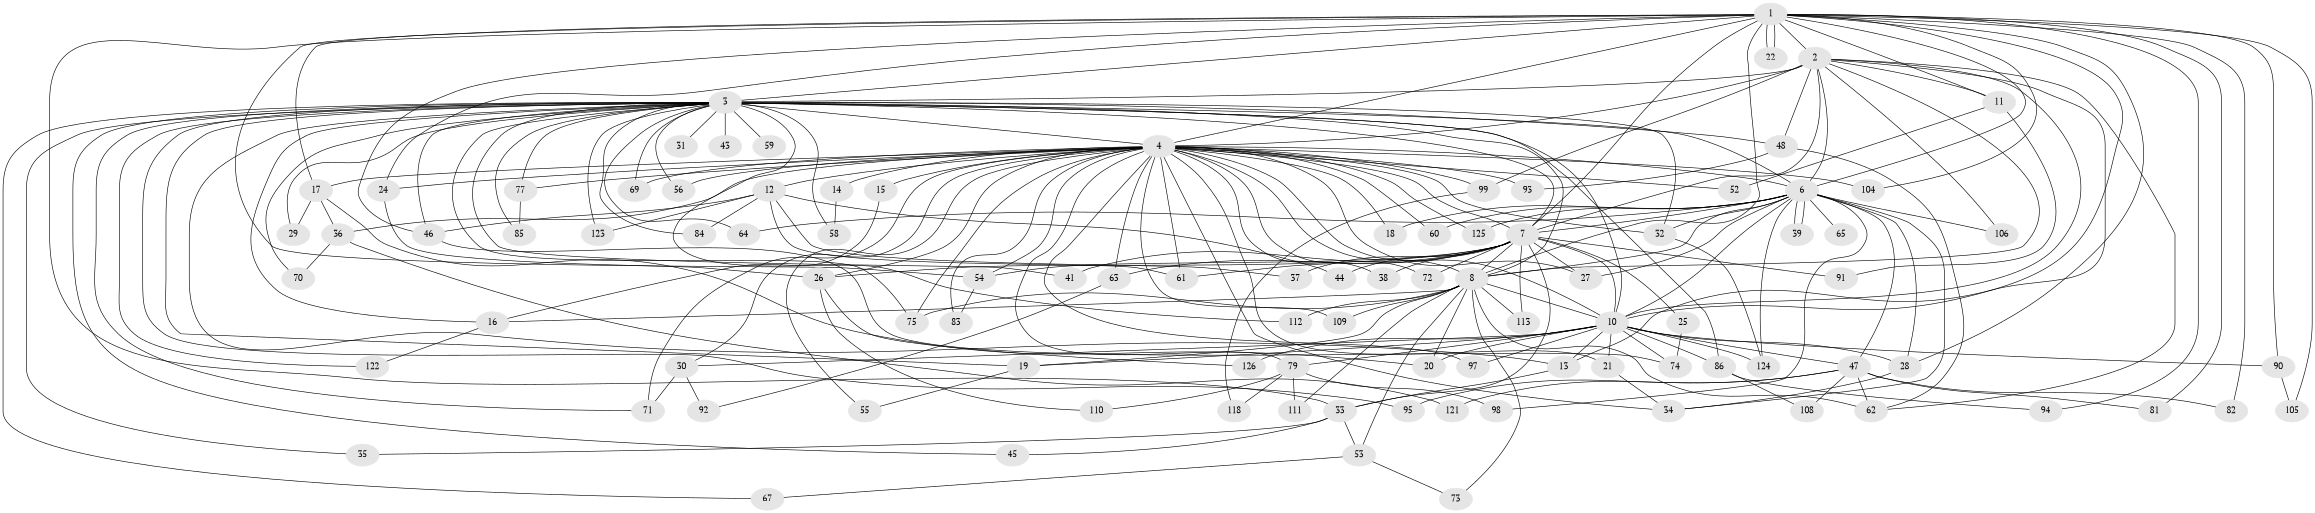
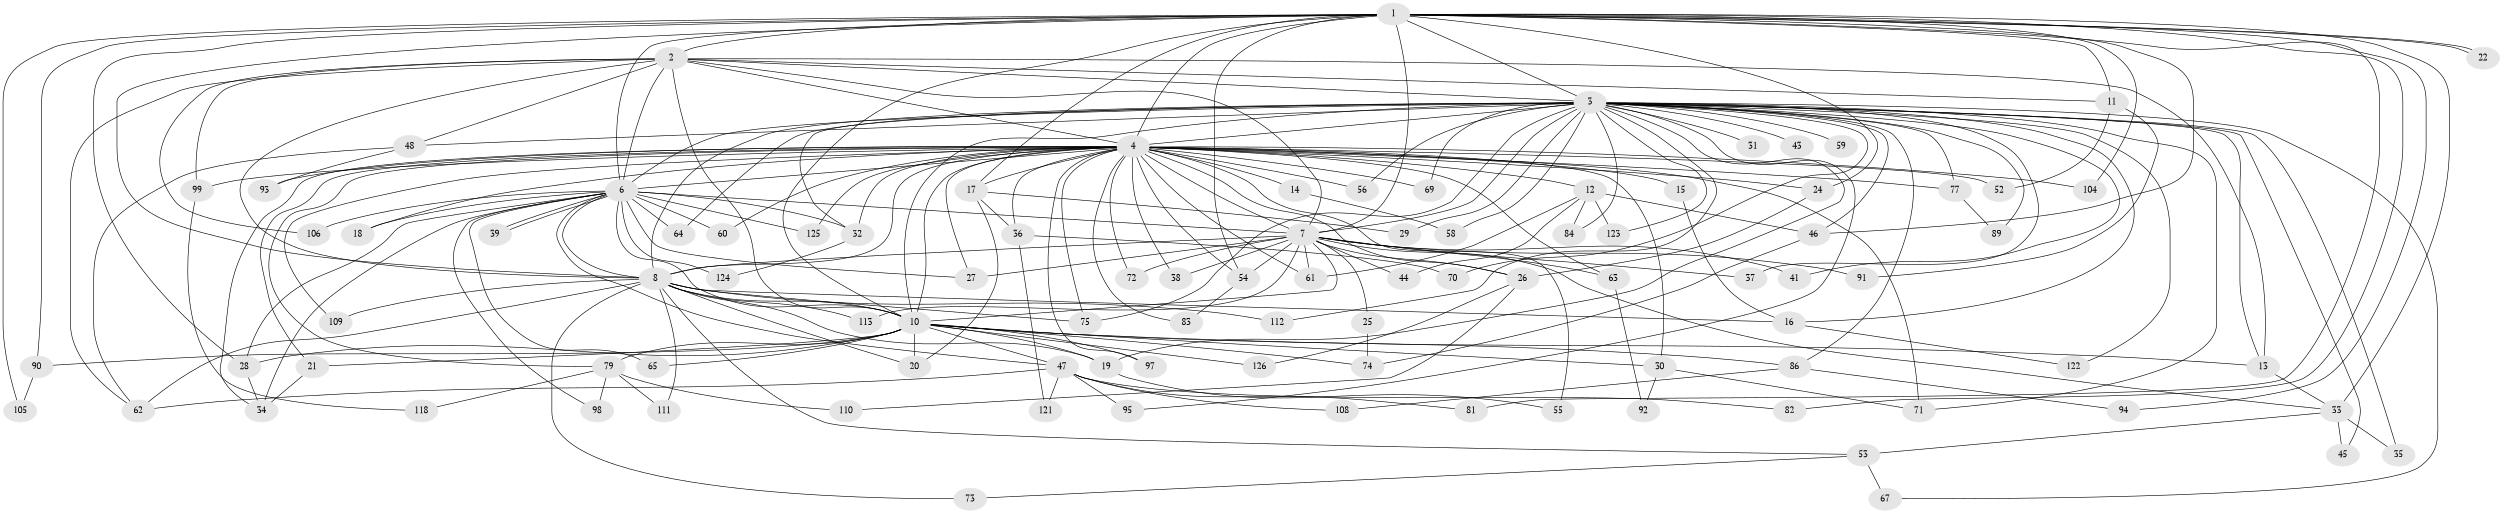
node "85": label "85" -> "89"
edge "12" -- "37": now "3" -- "37"
edge "10" -- "124": now "10" -- "65"
